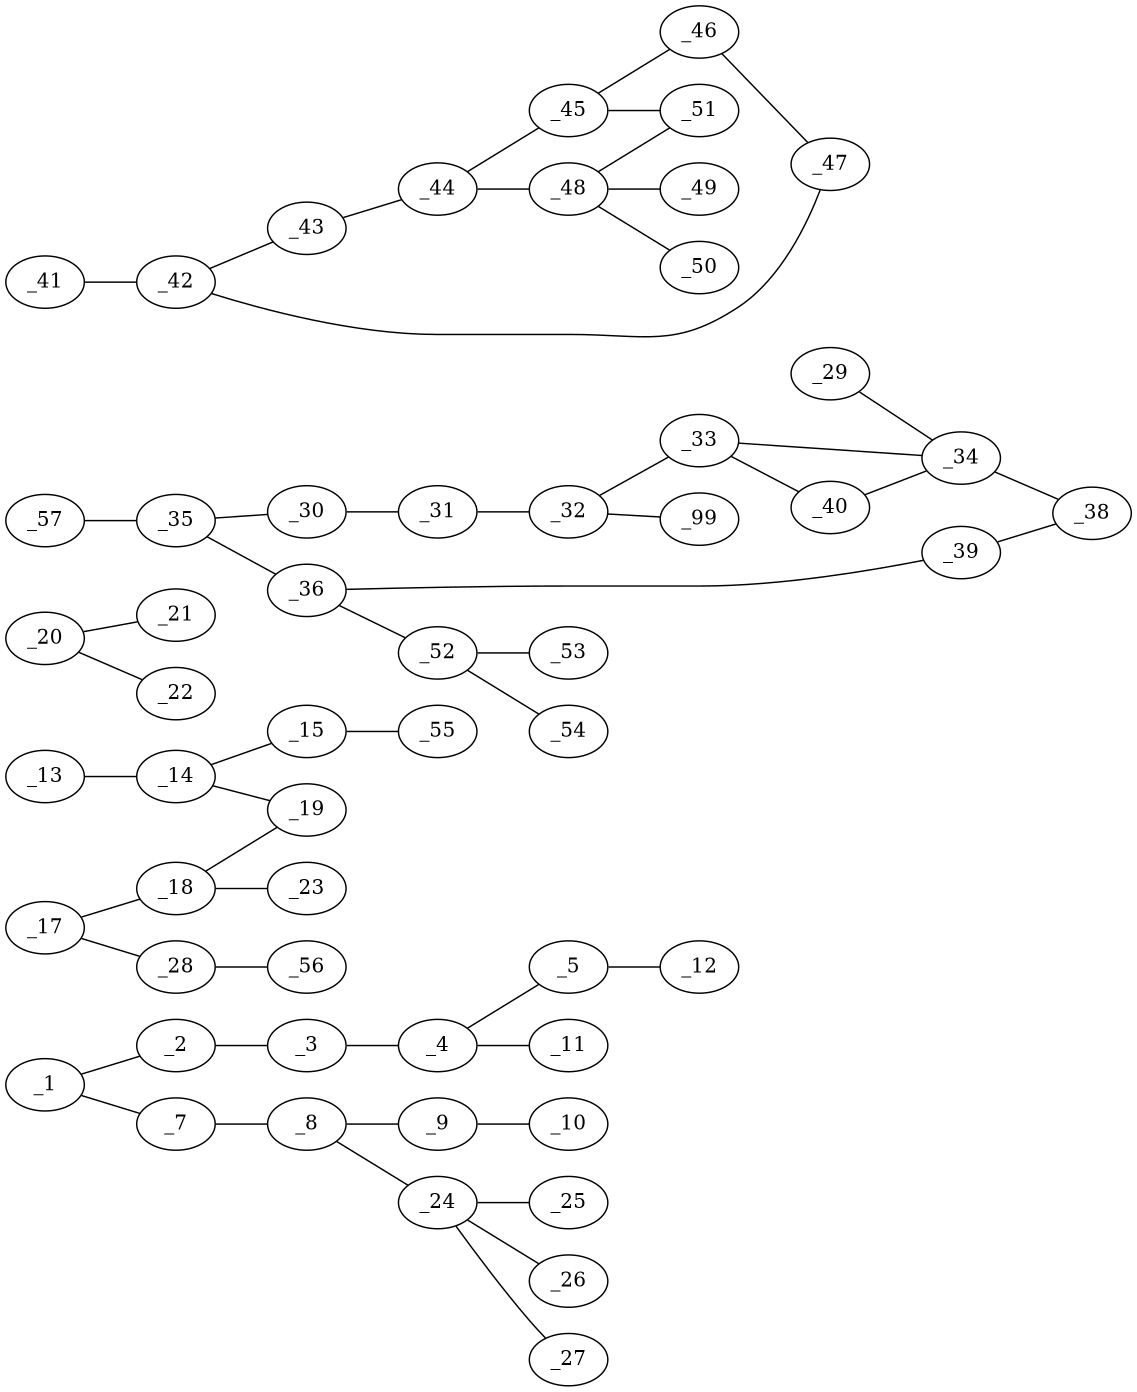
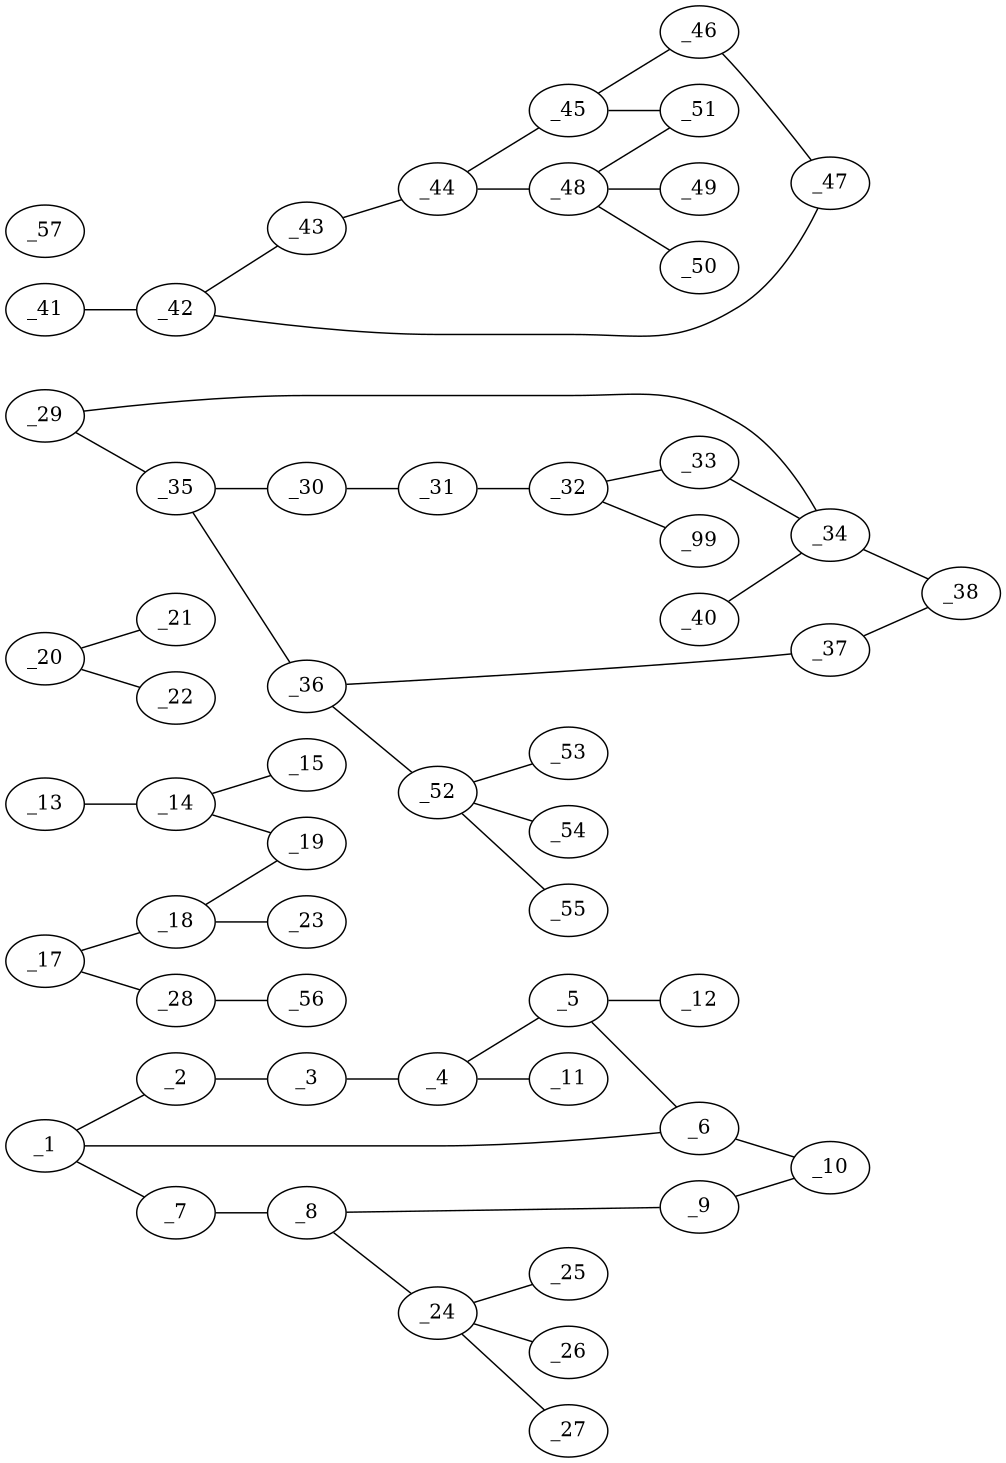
edge "_33" -- "_40": removed
edge "_57" -- "_35": now "_29" -- "_35"
node "_39": label "_39" -> "_37"
edge "_15" -- "_55": now "_52" -- "_55"
node "_6": added
